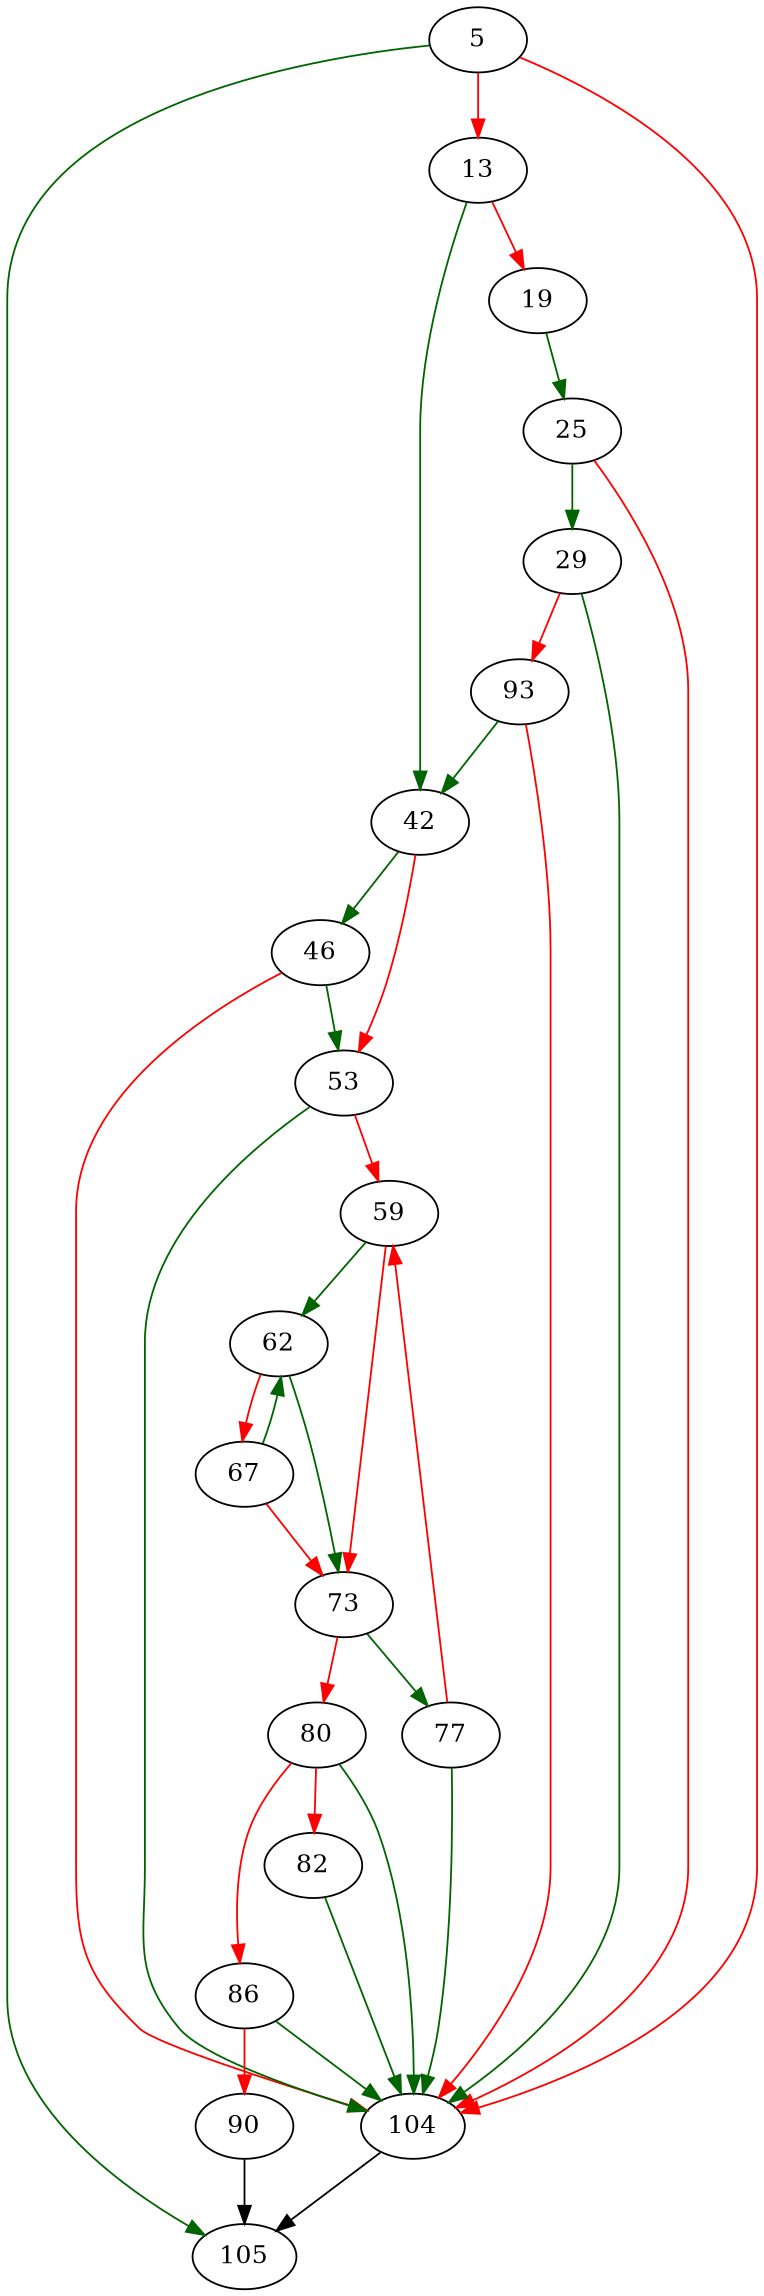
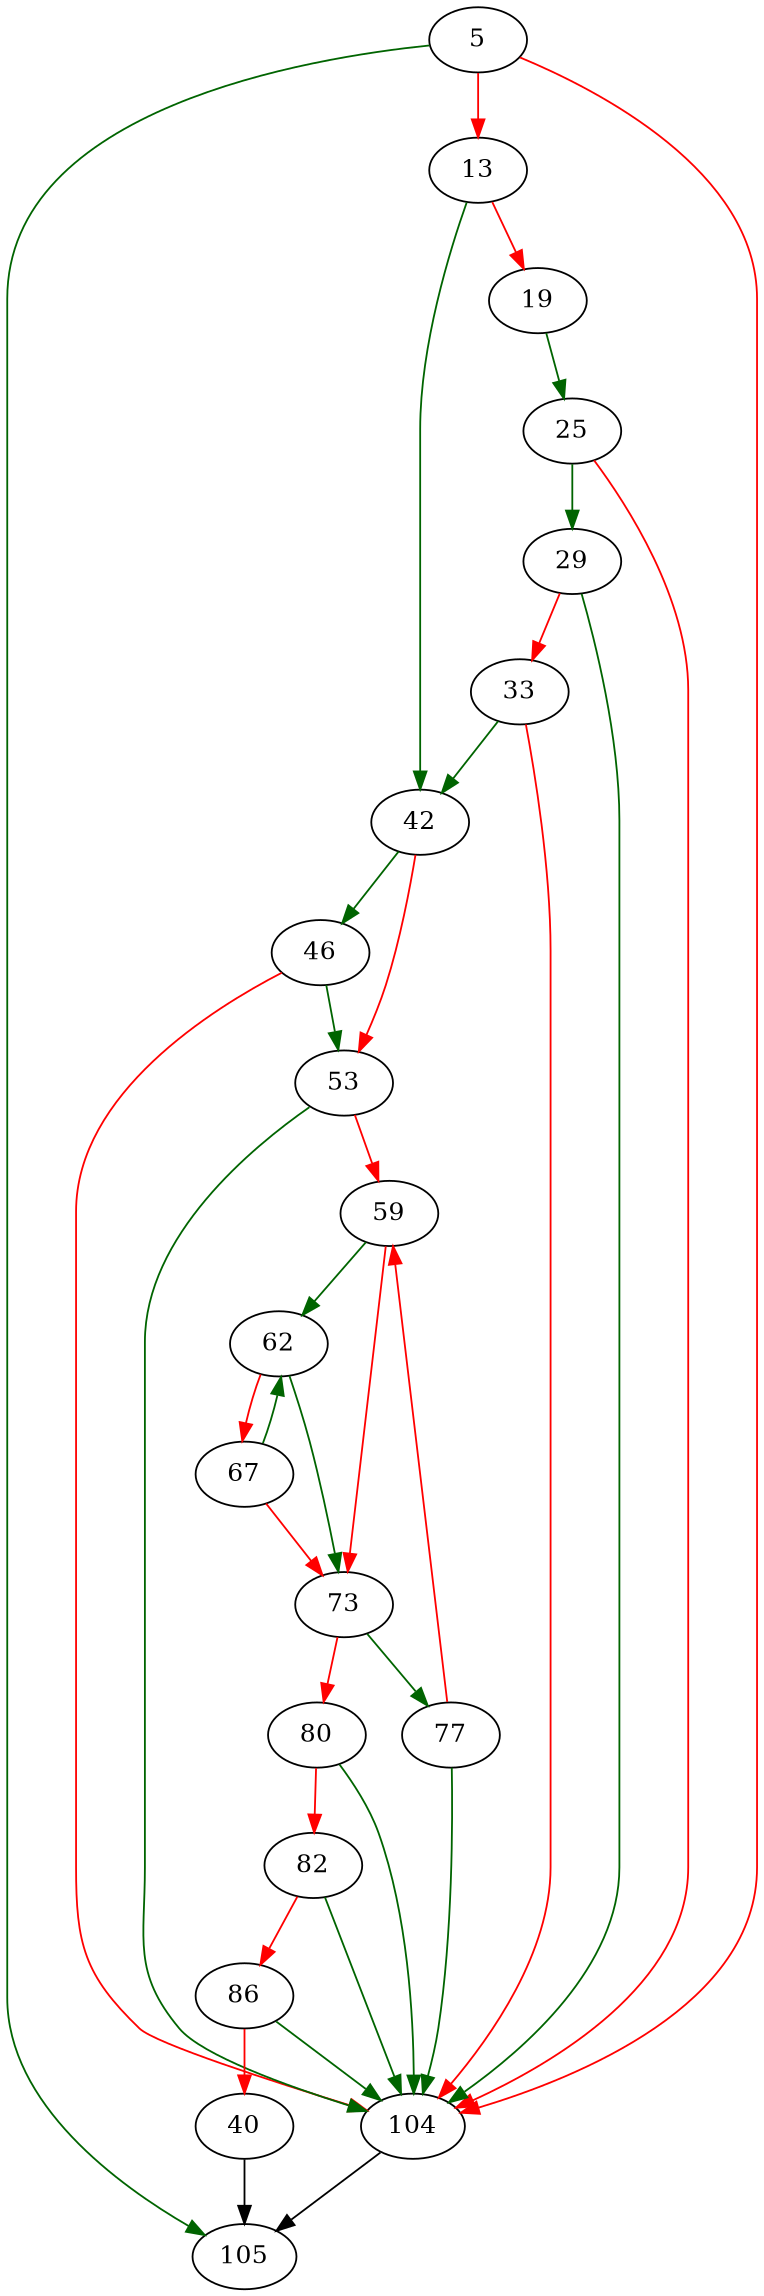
node "93": label "93" -> "33"
edge "80" -> "86": now "82" -> "86"
node "90": label "90" -> "40"
